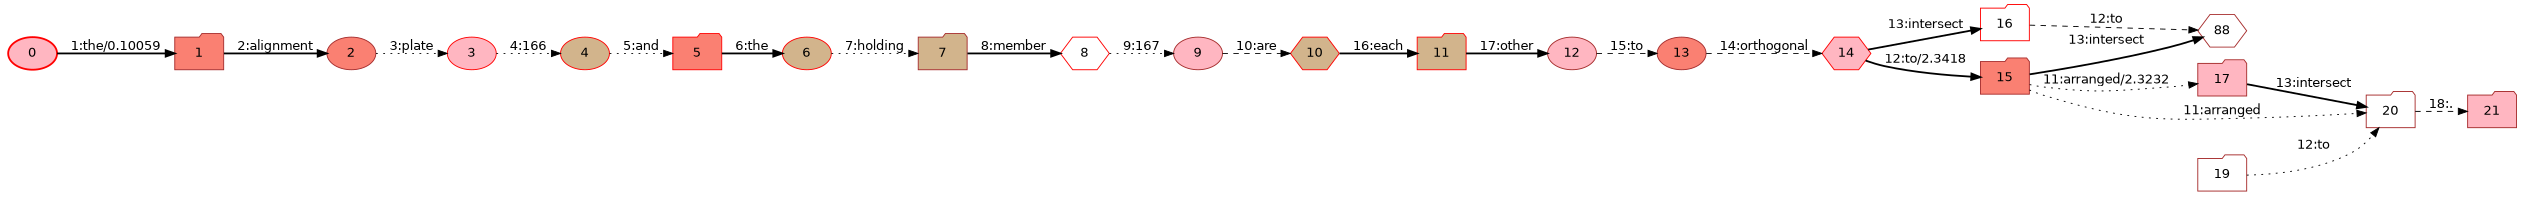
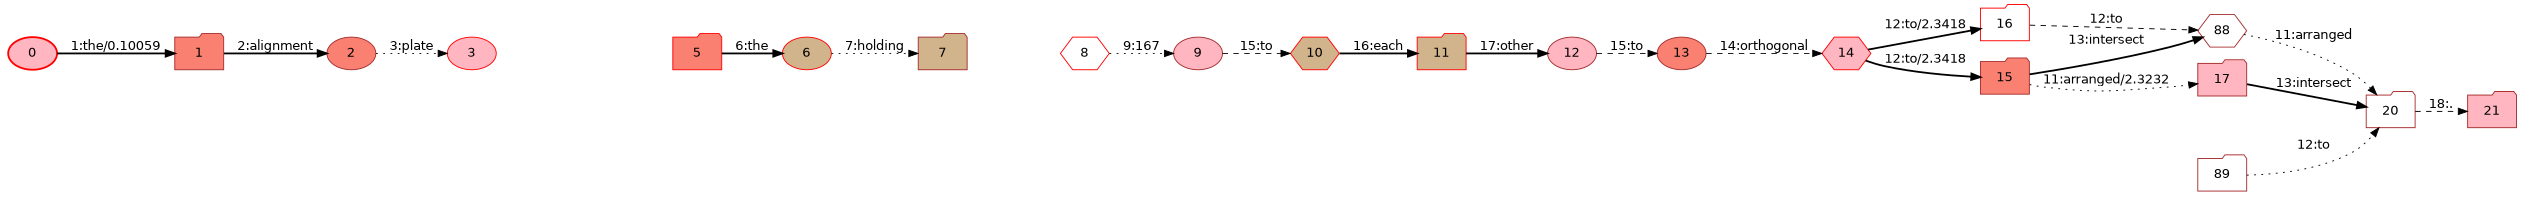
edge "14" -> "16": label "13:intersect" -> "12:to/2.3418"
edge "9" -> "10": label "10:are" -> "15:to"
node "4": removed
edge "7" -> "8": removed, label "8:member"
edge "15" -> "20": now "88" -> "20"
node "19": label "19" -> "89"
